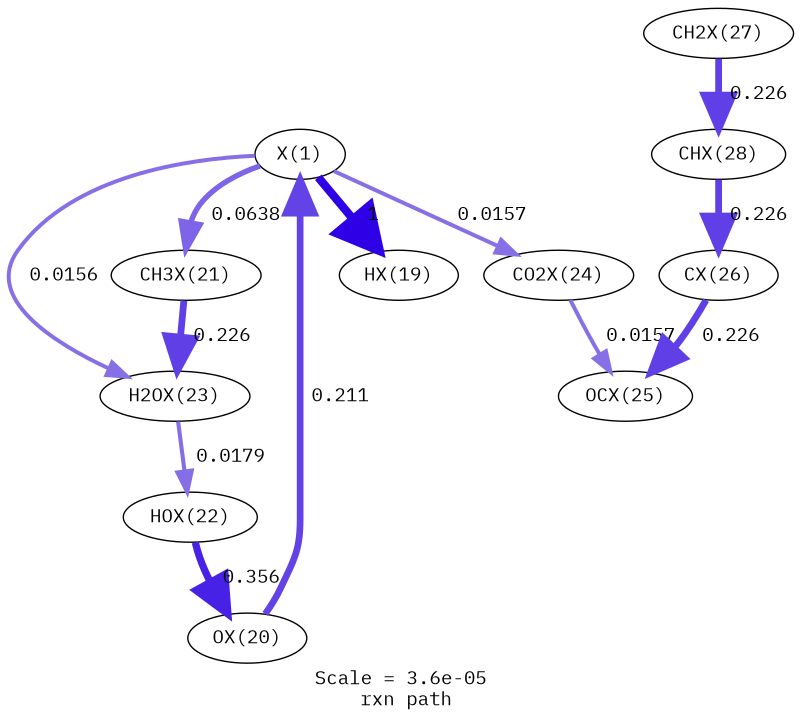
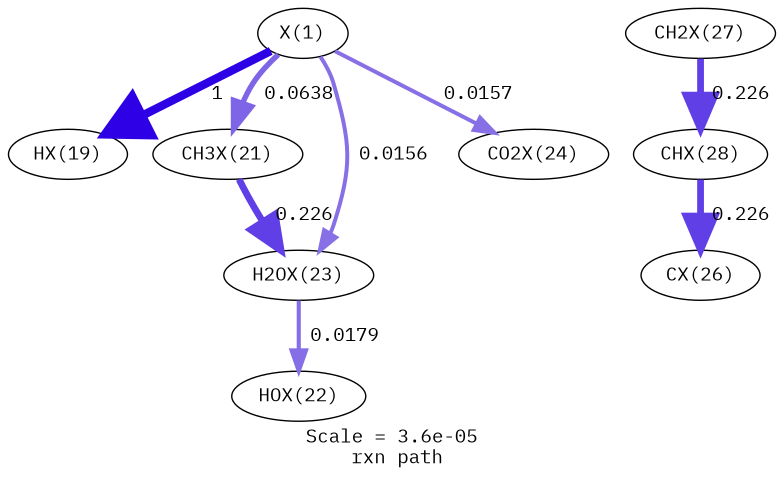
node "OCX(25)": removed
node "OX(20)": removed
